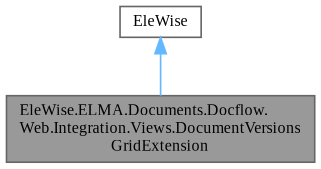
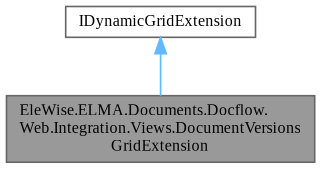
node "EleWise": label "EleWise" -> "IDynamicGridExtension"
